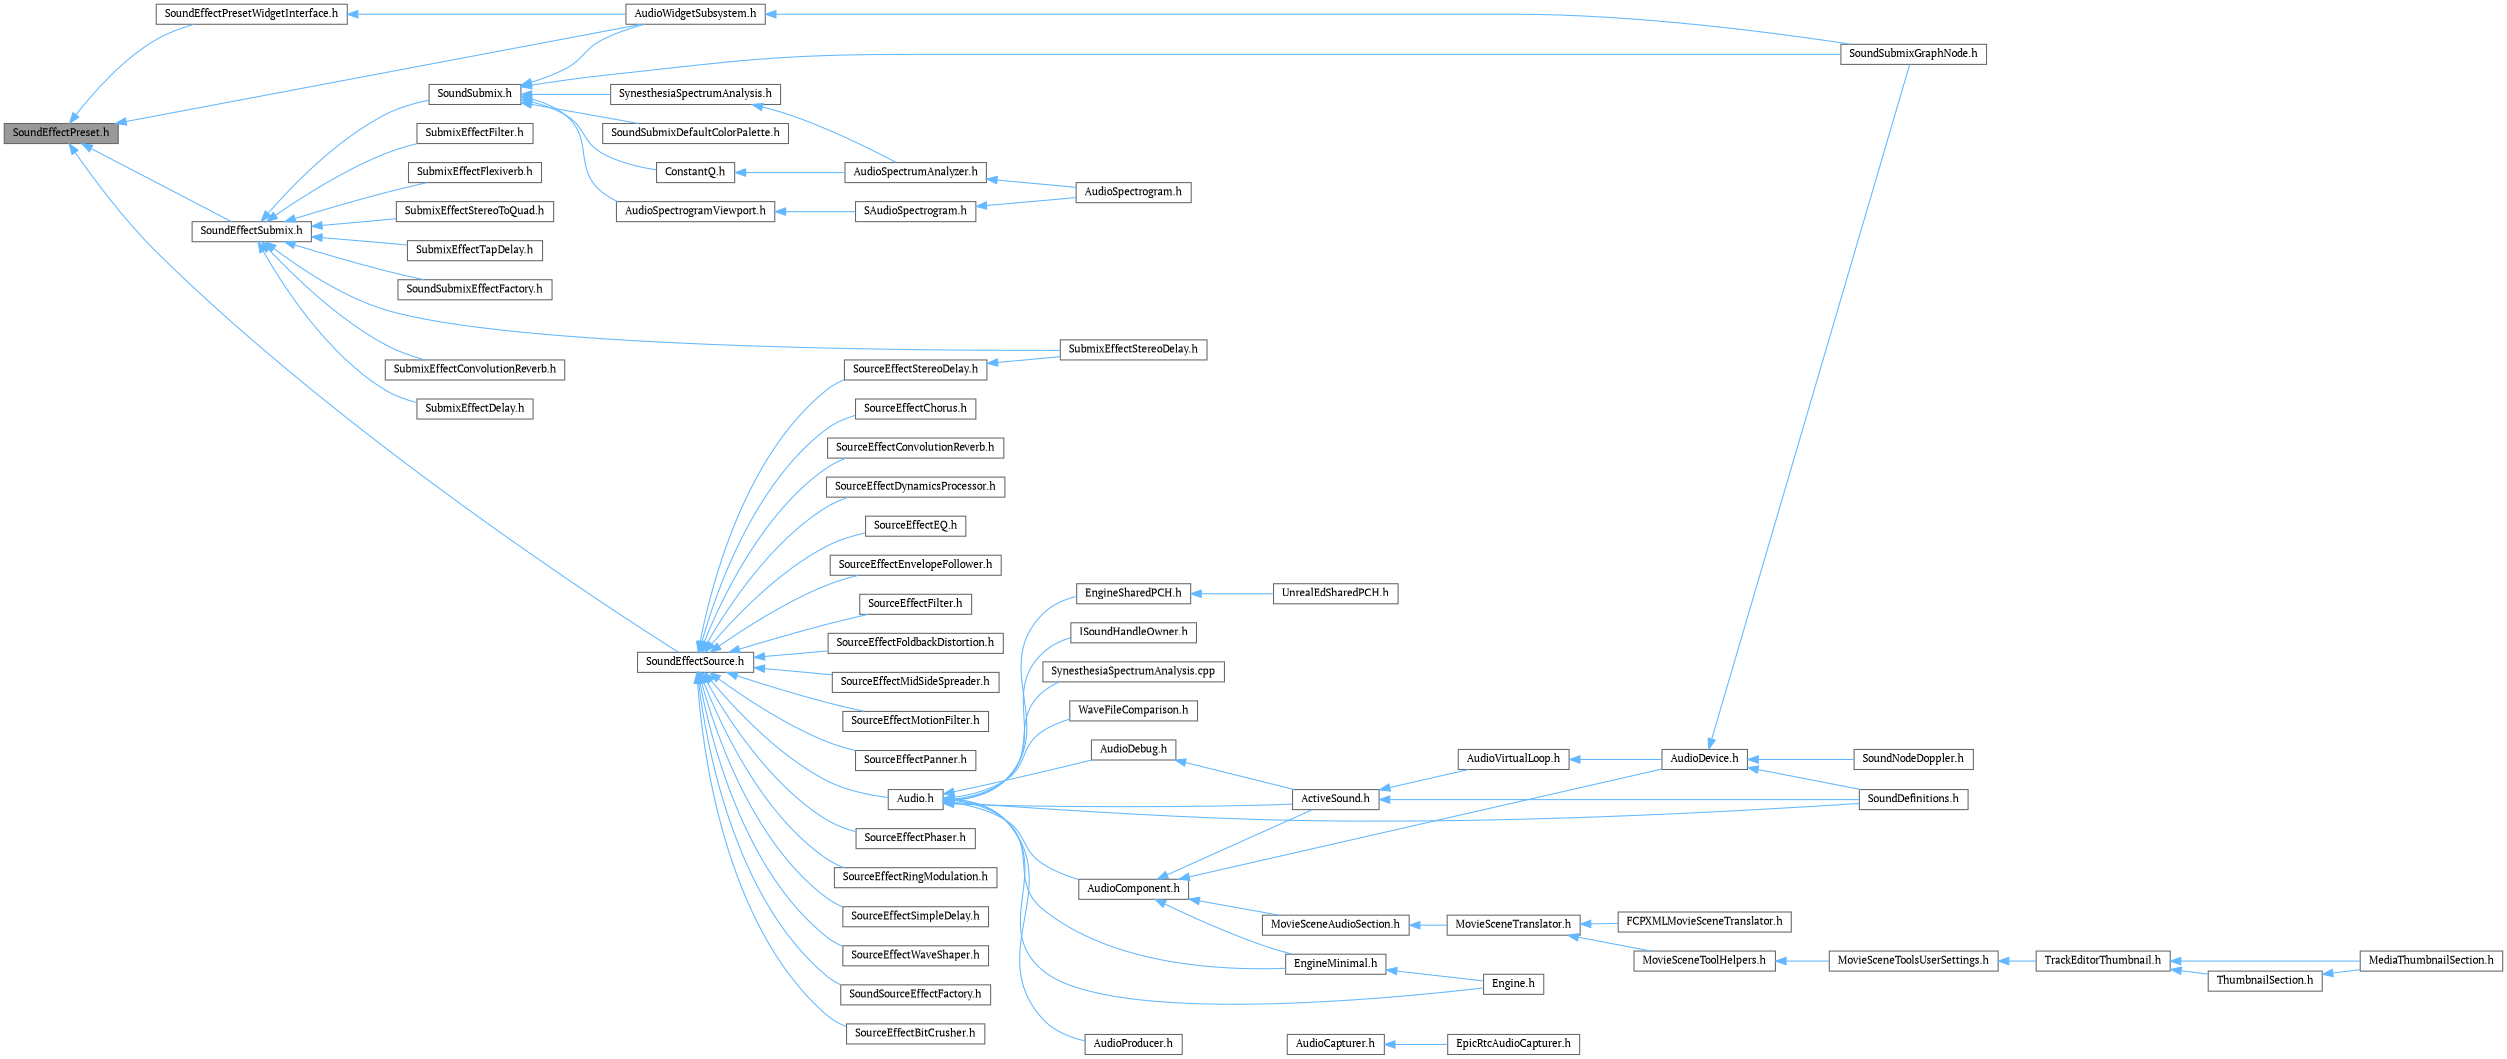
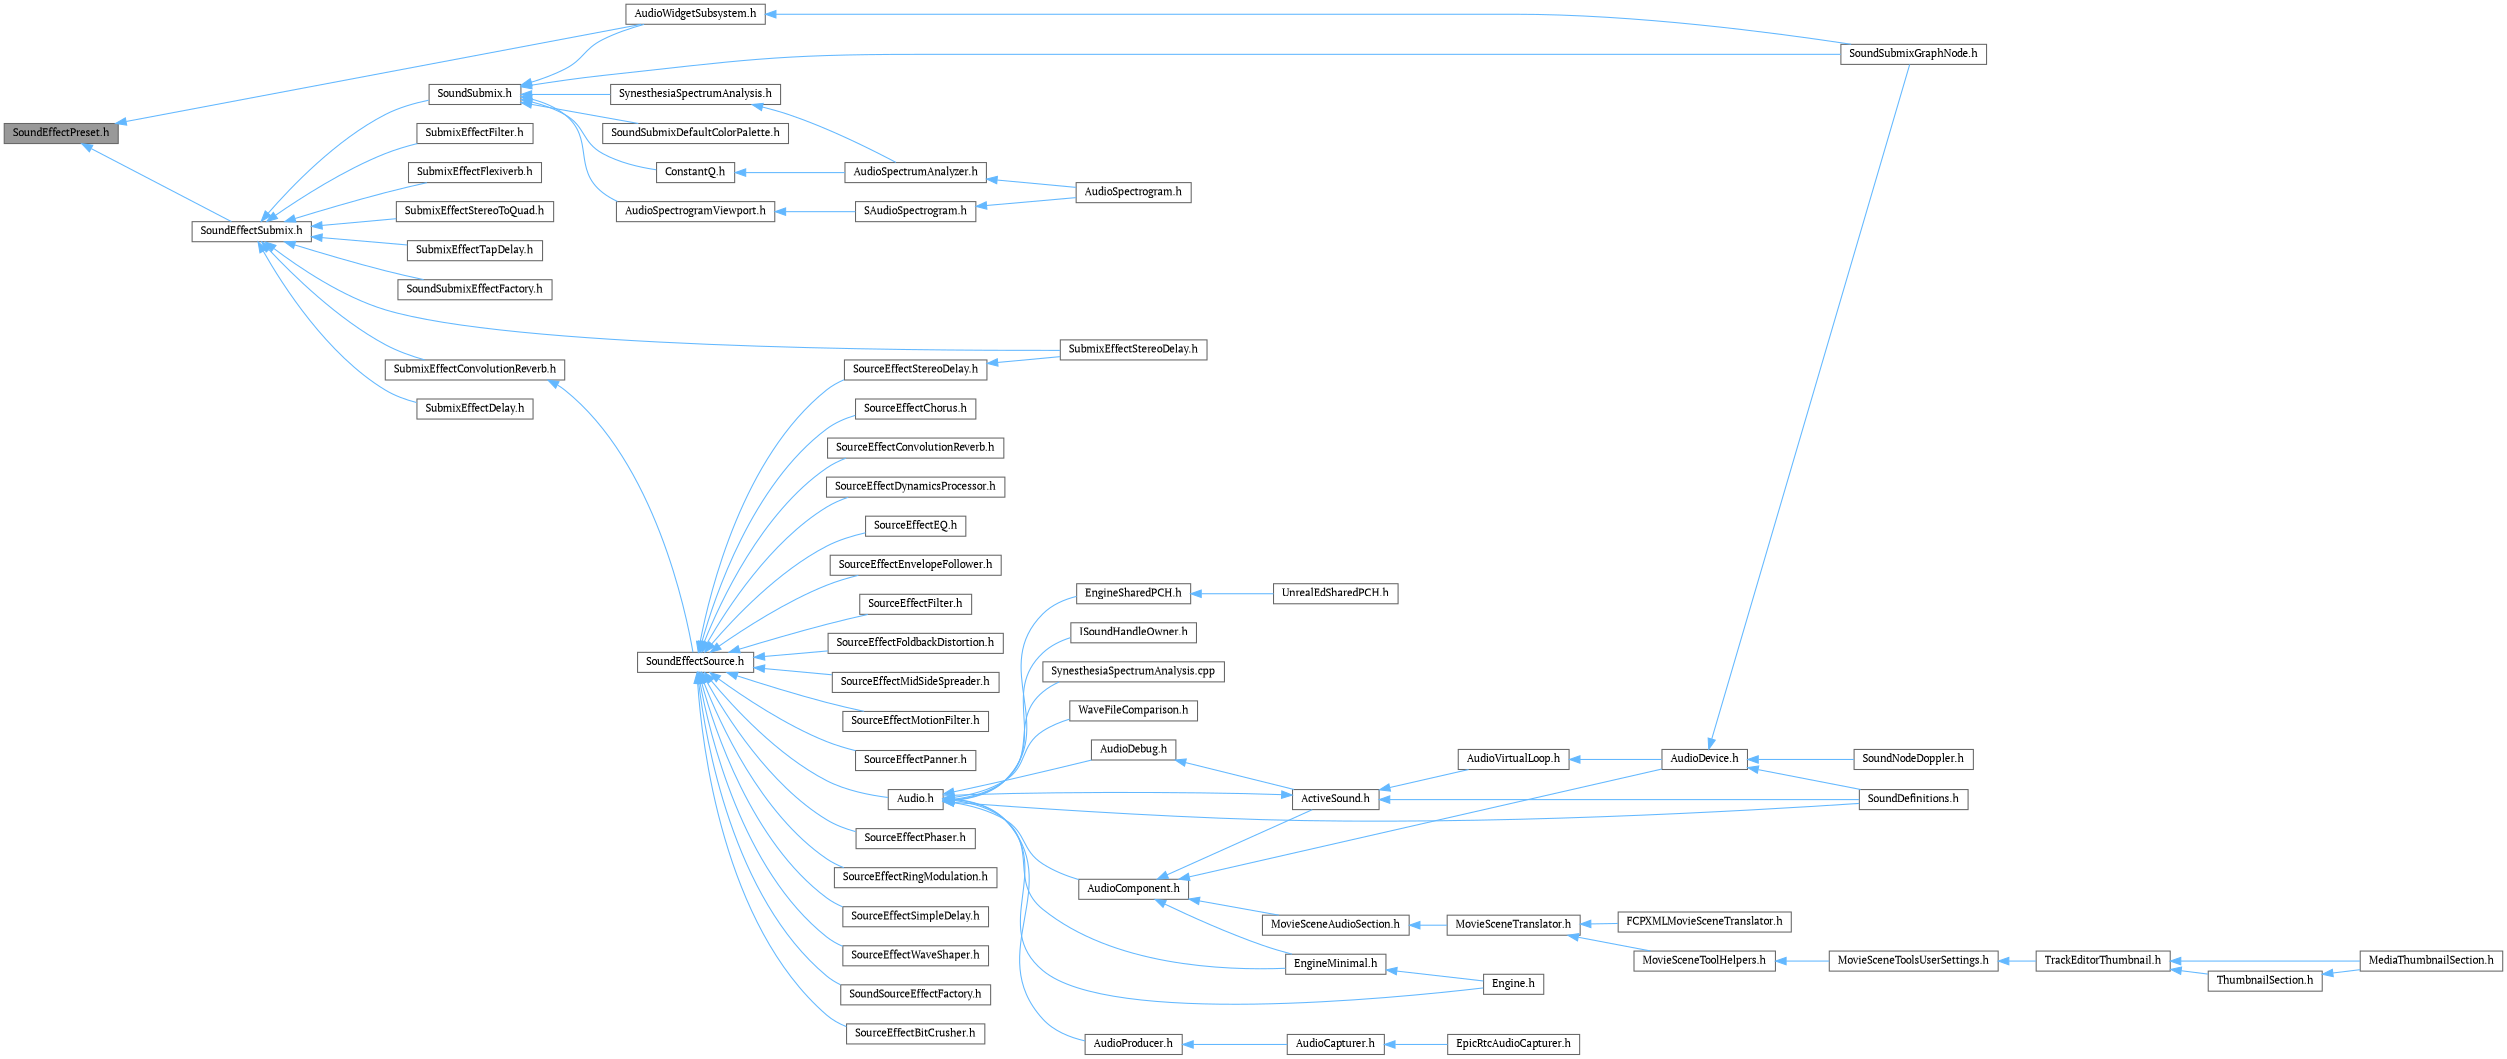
node "SoundEffectPresetWidgetInterface.h": removed
edge "SoundEffectSource.h" -> "SoundEffectPreset.h": now "SoundEffectSource.h" -> "SubmixEffectConvolutionReverb.h"
edge "ActiveSound.h" -> "Audio.h": reversed
edge "AudioCapturer.h" -> "AudioProducer.h": added
